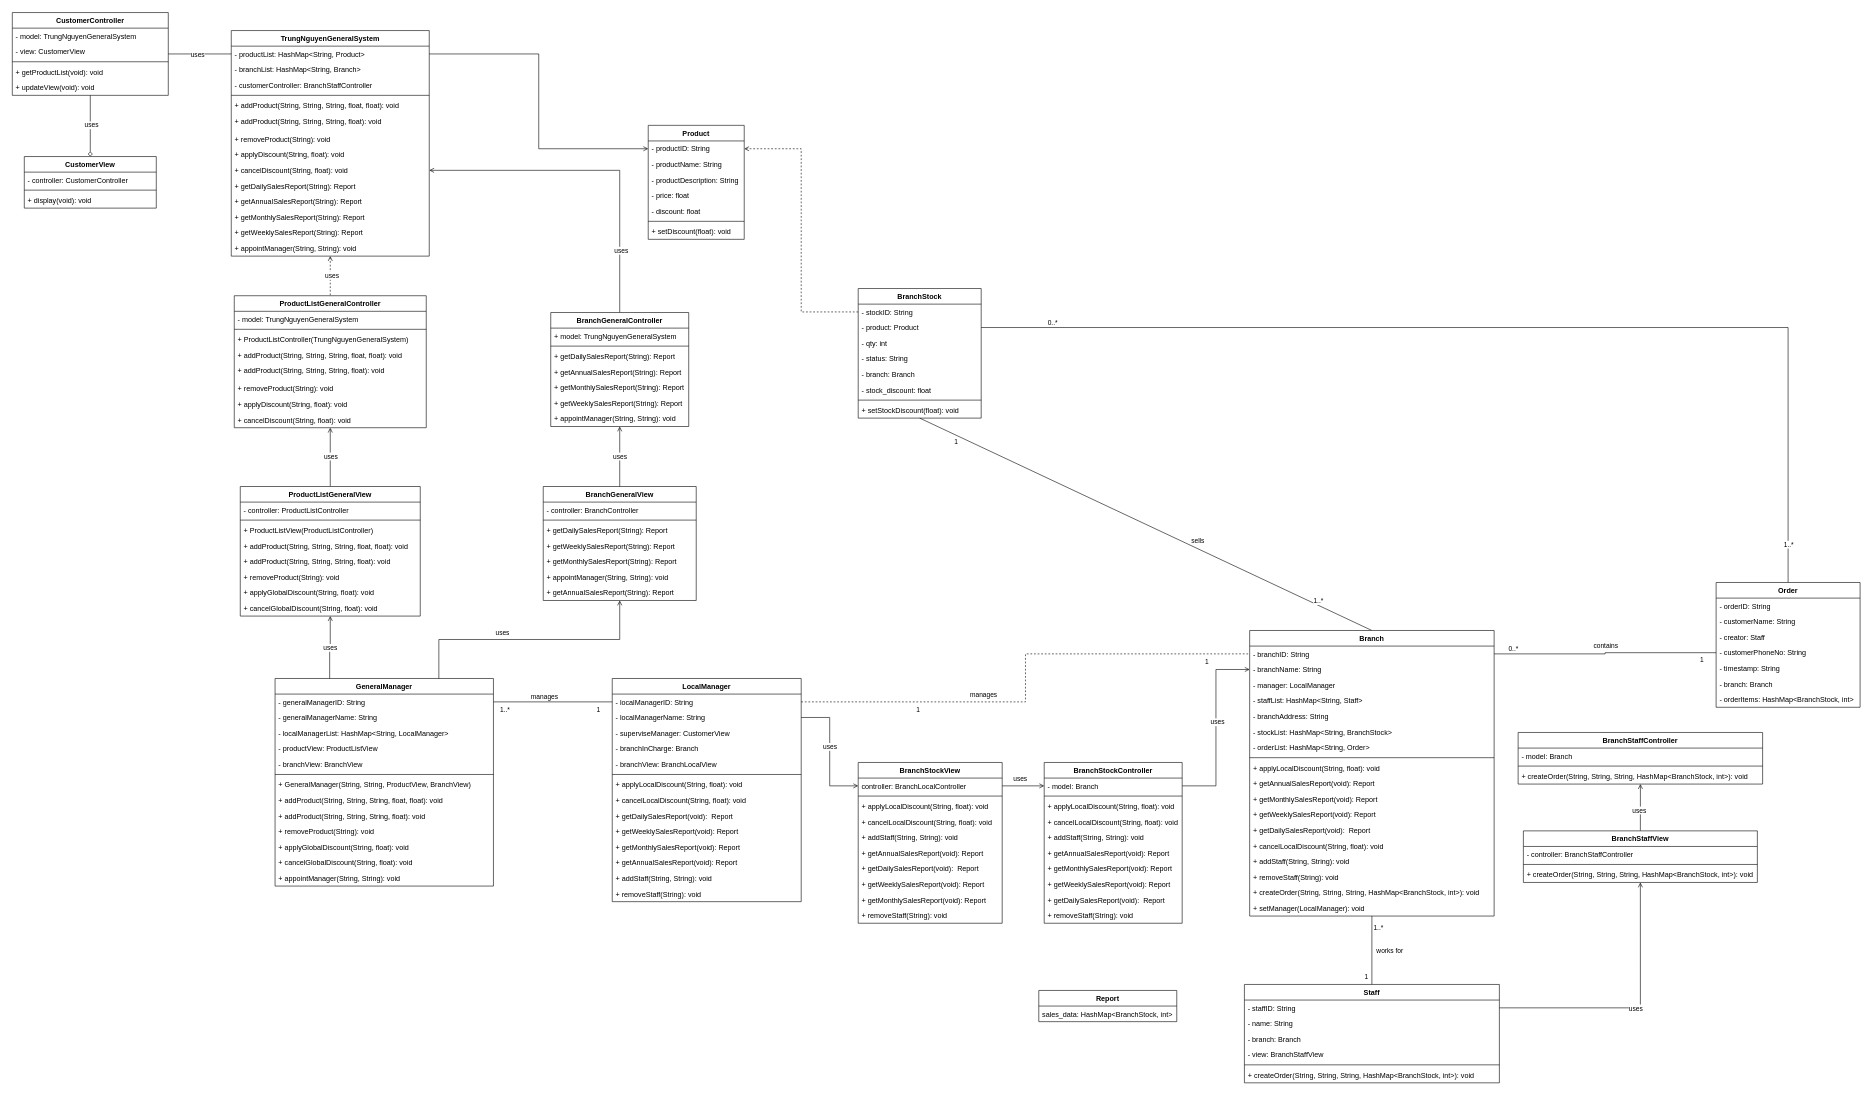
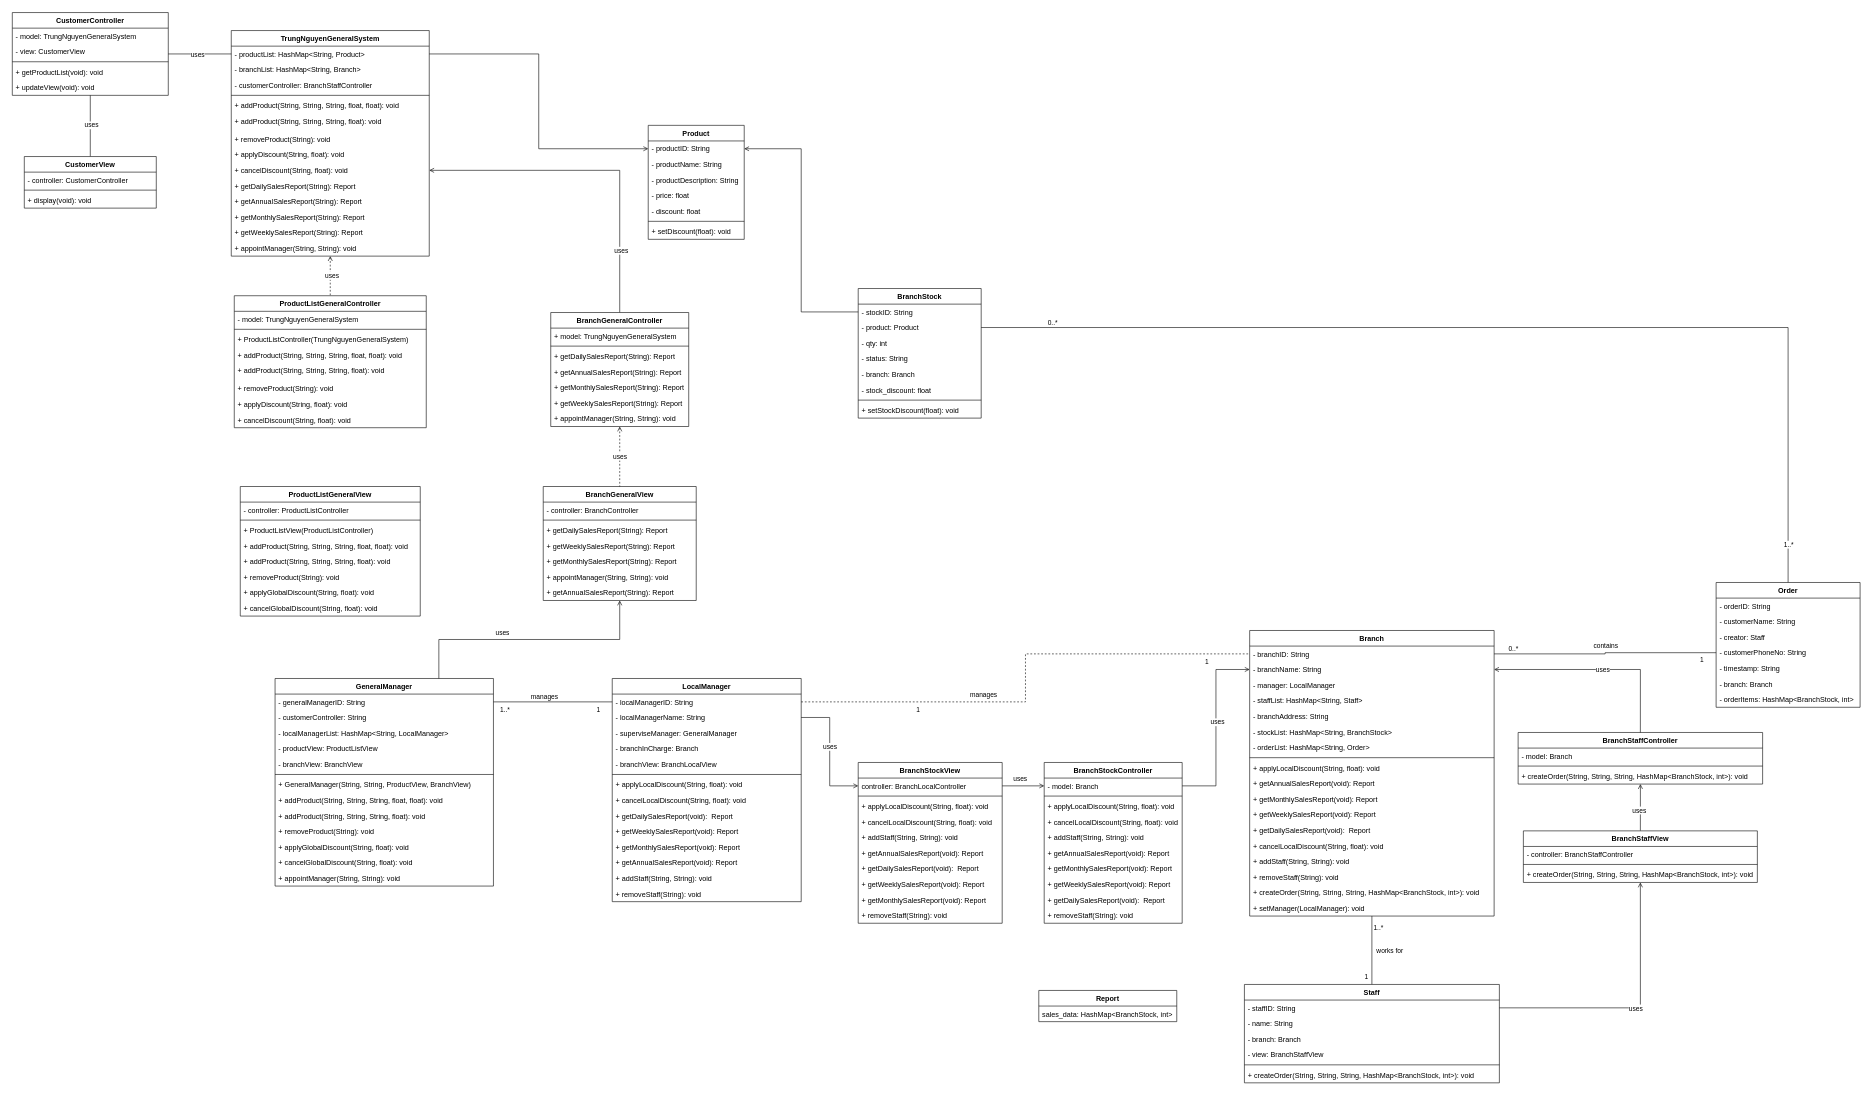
edge "CustomerController" -> "CustomerView": arrowhead diamond -> none
edge "- stockID: String" -> "- productID: String": style dashed -> solid
edge "BranchGeneralView" -> "BranchGeneralController": style solid -> dashed
edge "ProductListGeneralView" -> "ProductListGeneralController": removed, label "uses"
edge "BranchStock" -- "Branch": removed, labels "1", "sells", "1..*"
edge "GeneralManager" -> "ProductListGeneralView": removed, label "uses"
edge "BranchStaffController" -> "- branchName: String": added, label "uses"
node "- generalManagerName: String": label "- generalManagerName: String" -> "- customerController: String"
node "- superviseManager: CustomerView": label "- superviseManager: CustomerView" -> "- superviseManager: GeneralManager"
